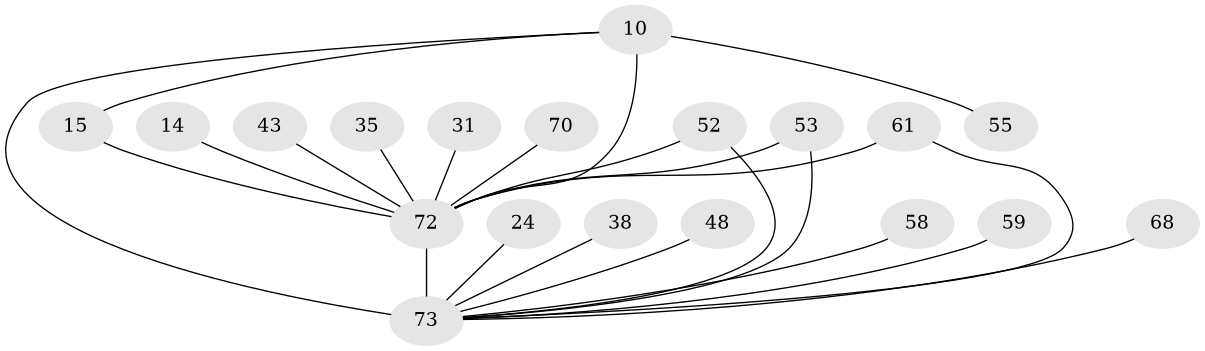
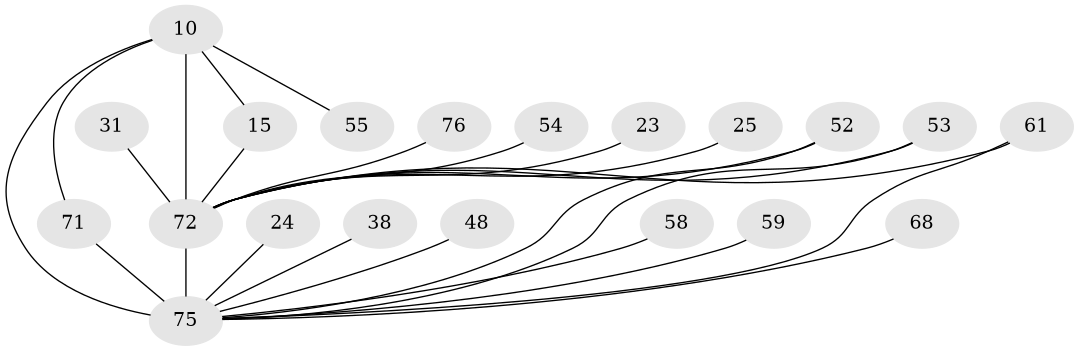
node "14": label "14" -> "54"
node "43": label "43" -> "23"
node "35": label "35" -> "25"
node "70": label "70" -> "76"
node "71": added
node "73": label "73" -> "75"
